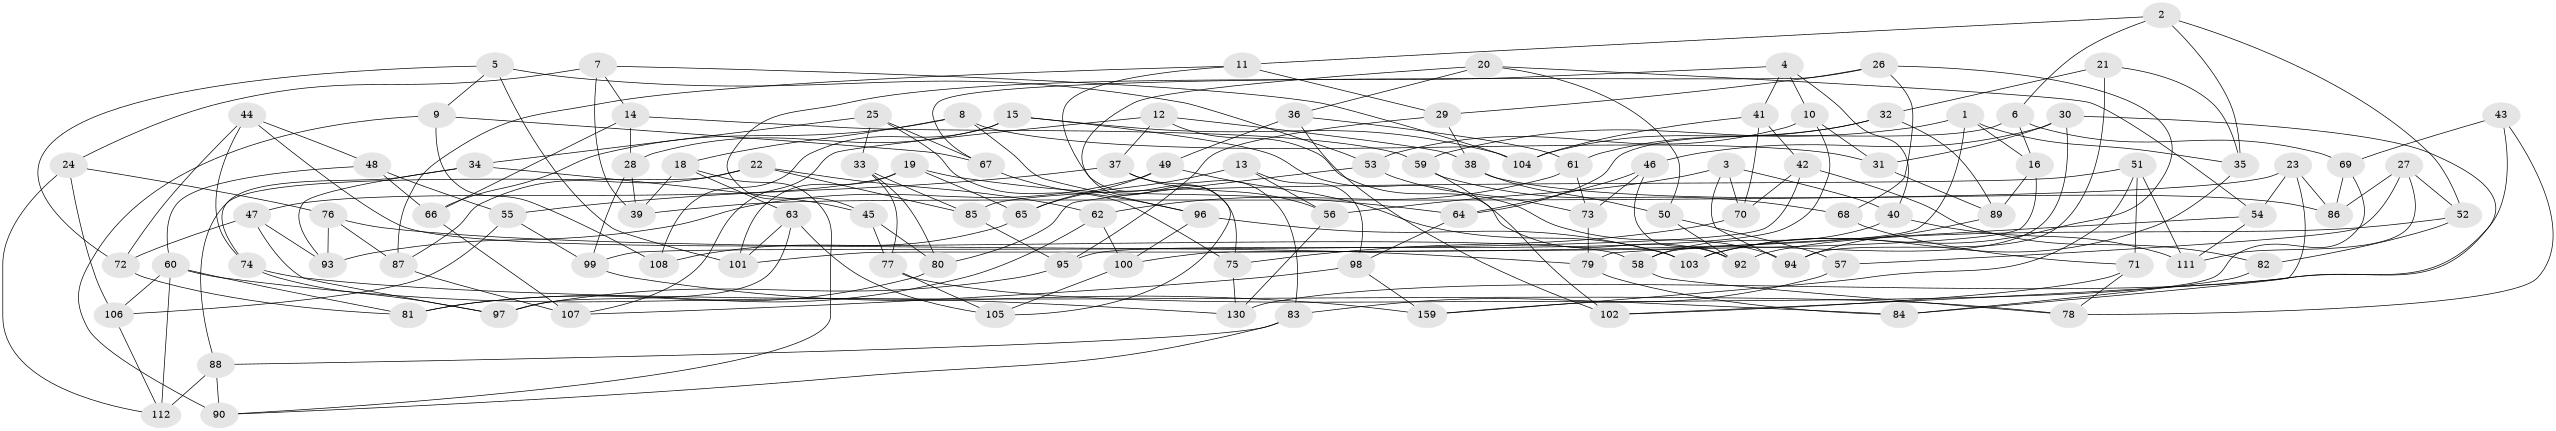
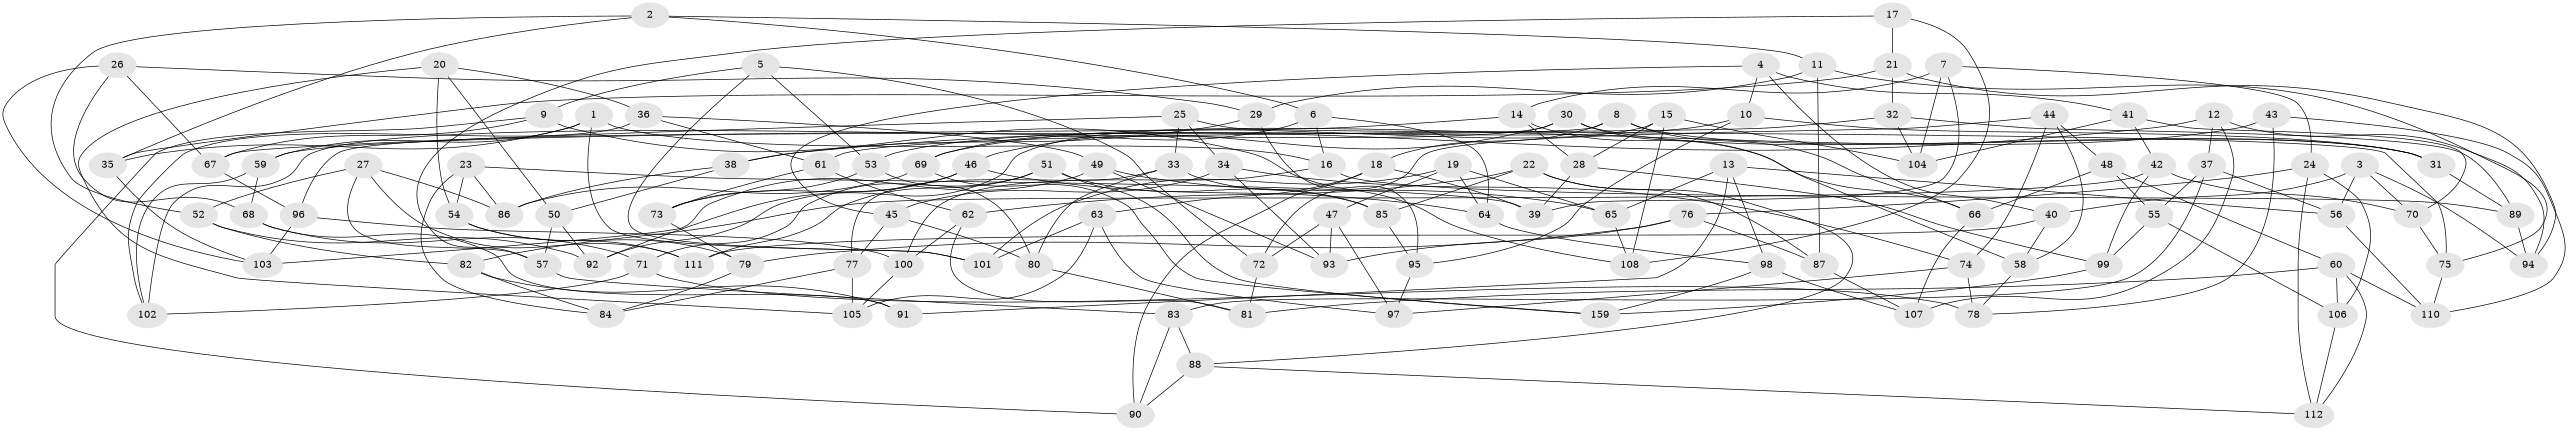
node "17": added
node "91": added
node "130": label "130" -> "110"
